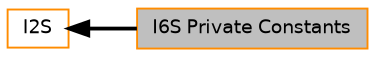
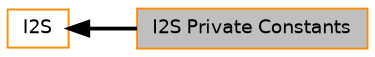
node "I6S Private Constants": label "I6S Private Constants" -> "I2S Private Constants"
